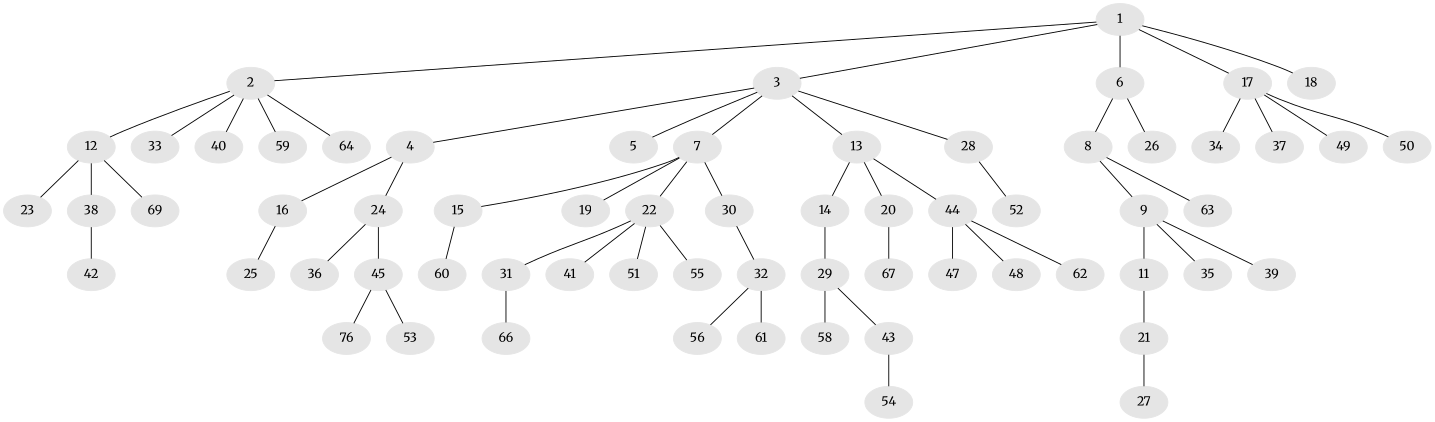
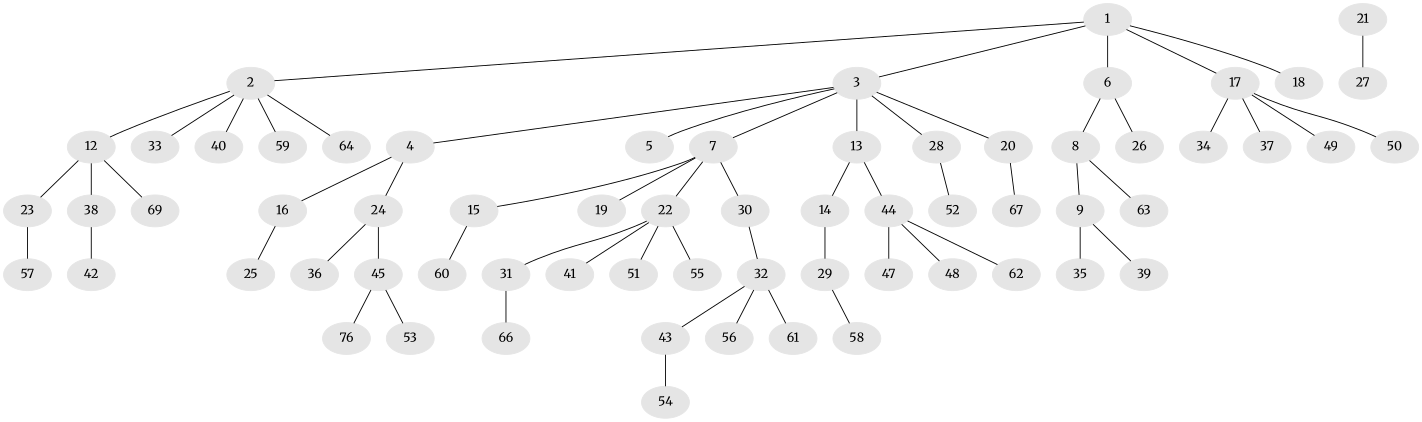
edge "13" -- "20": now "3" -- "20"
node "57": added
node "11": removed
edge "29" -- "43": now "32" -- "43"
